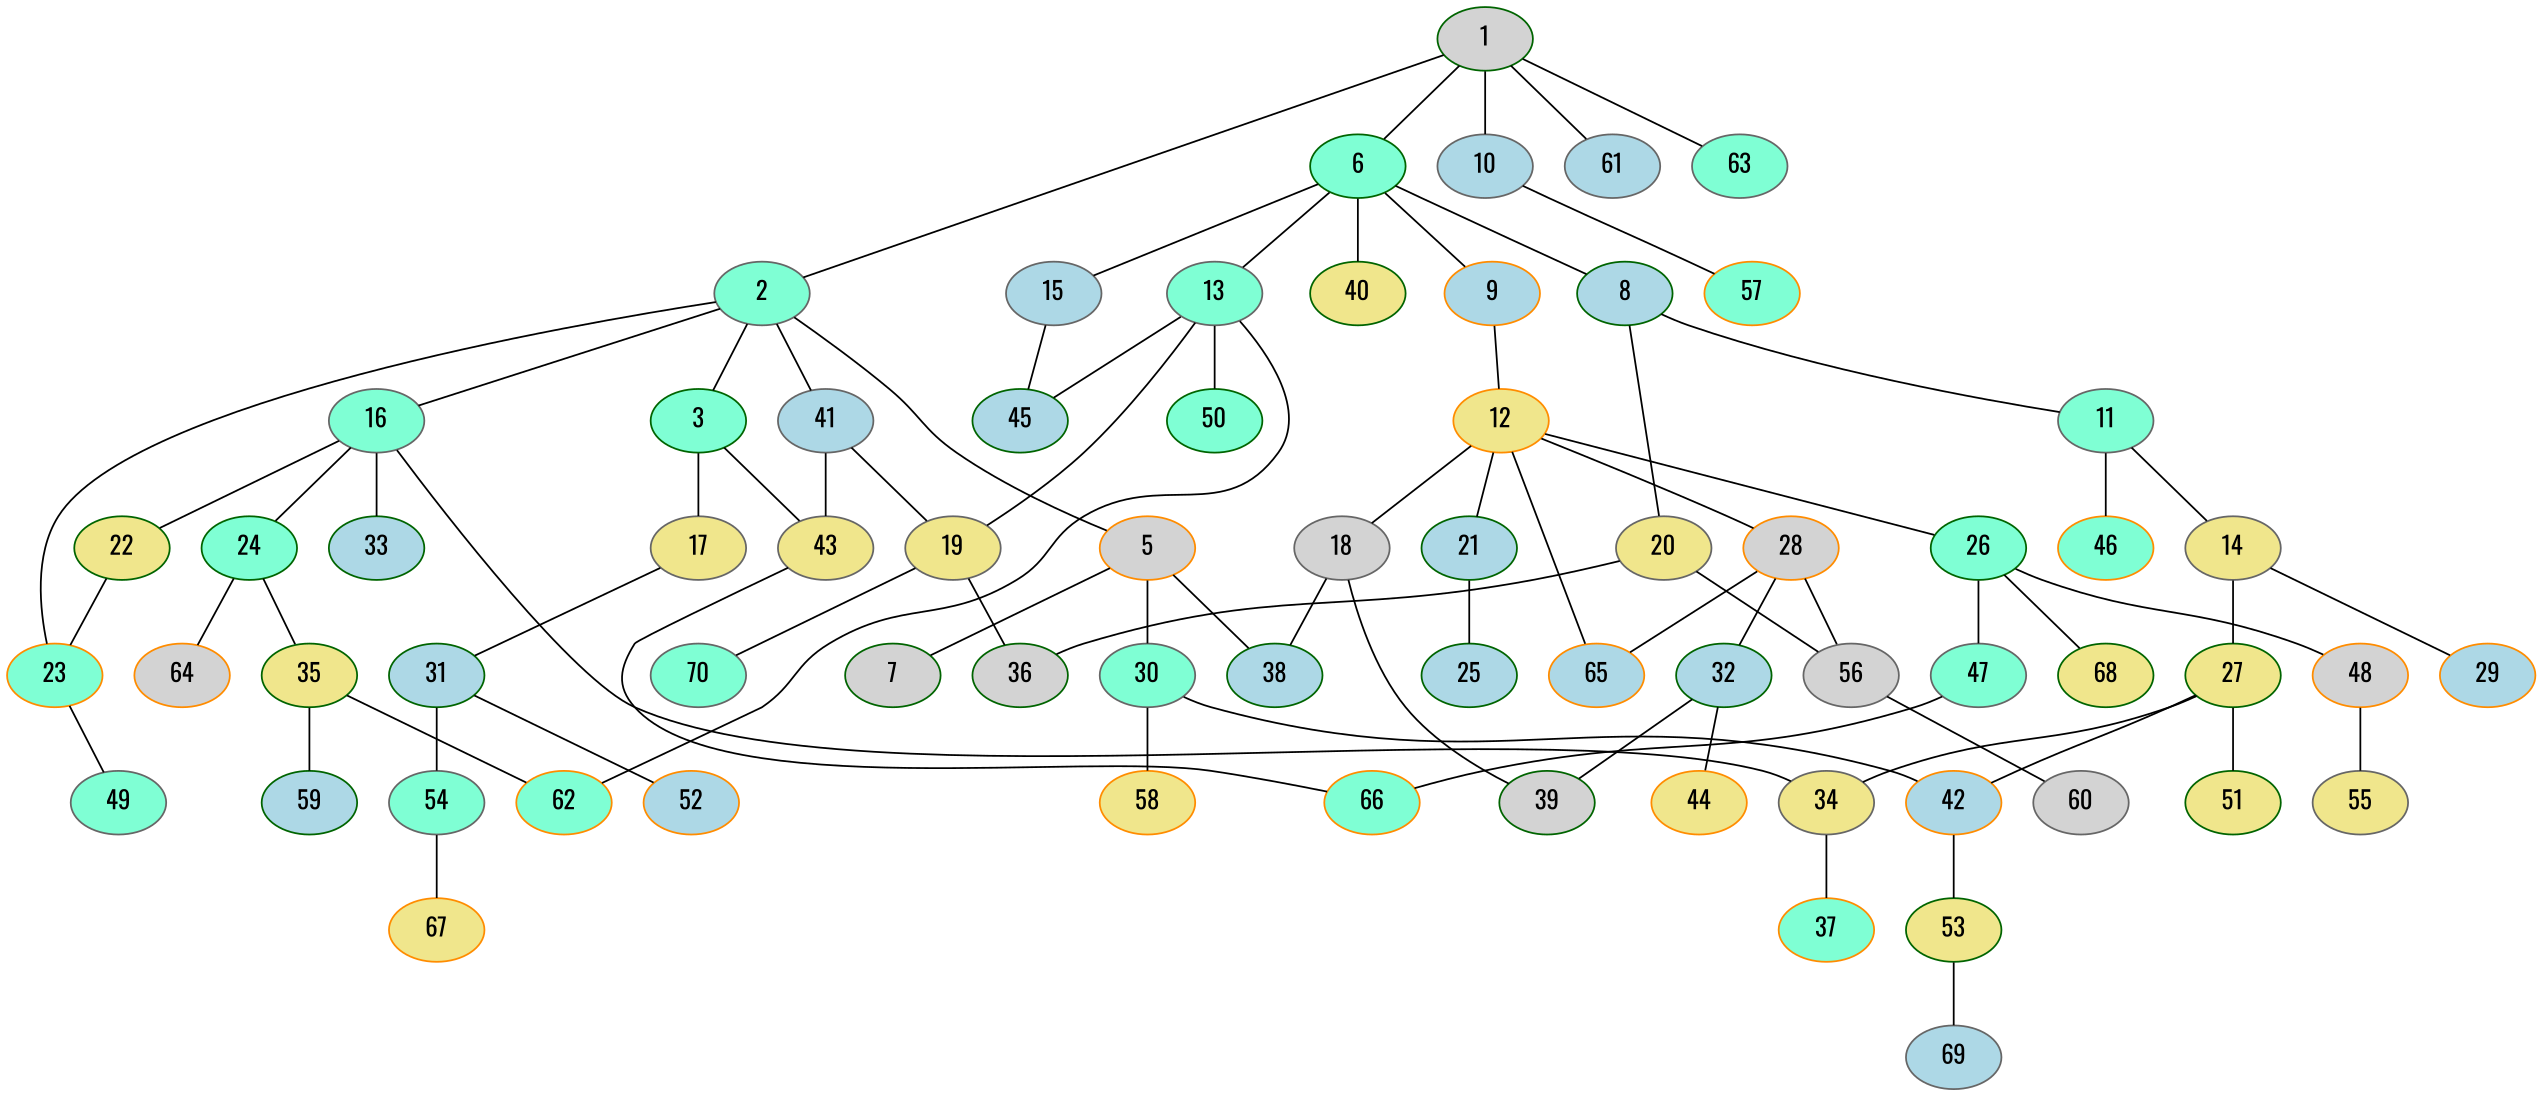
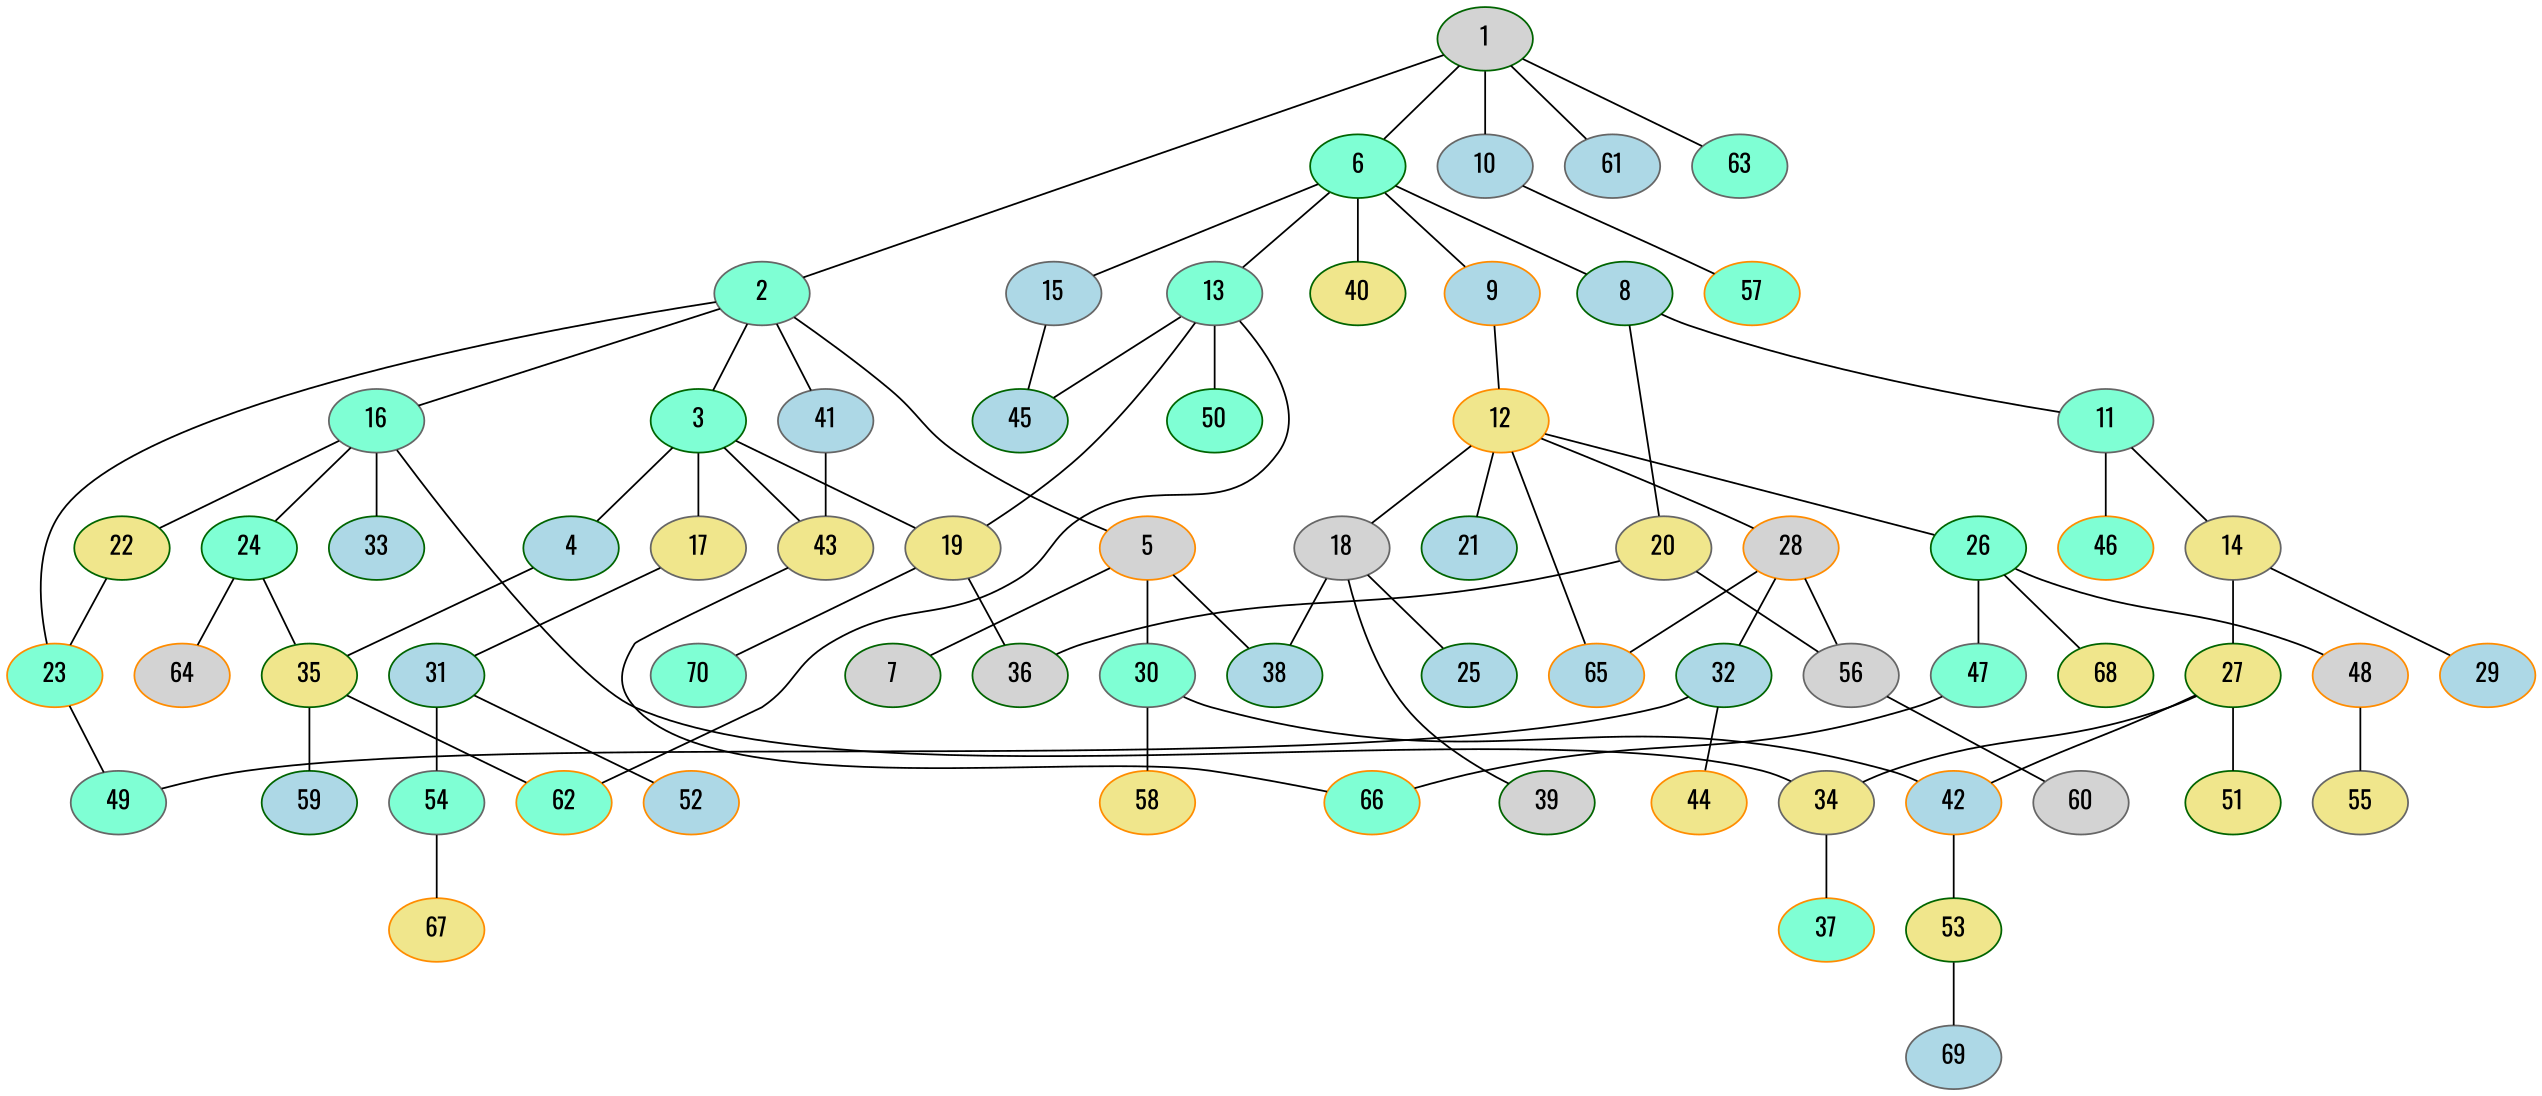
edge "41" -- "19": now "3" -- "19"
node "4": added
edge "21" -- "25": now "18" -- "25"
edge "32" -- "39": now "32" -- "49"
